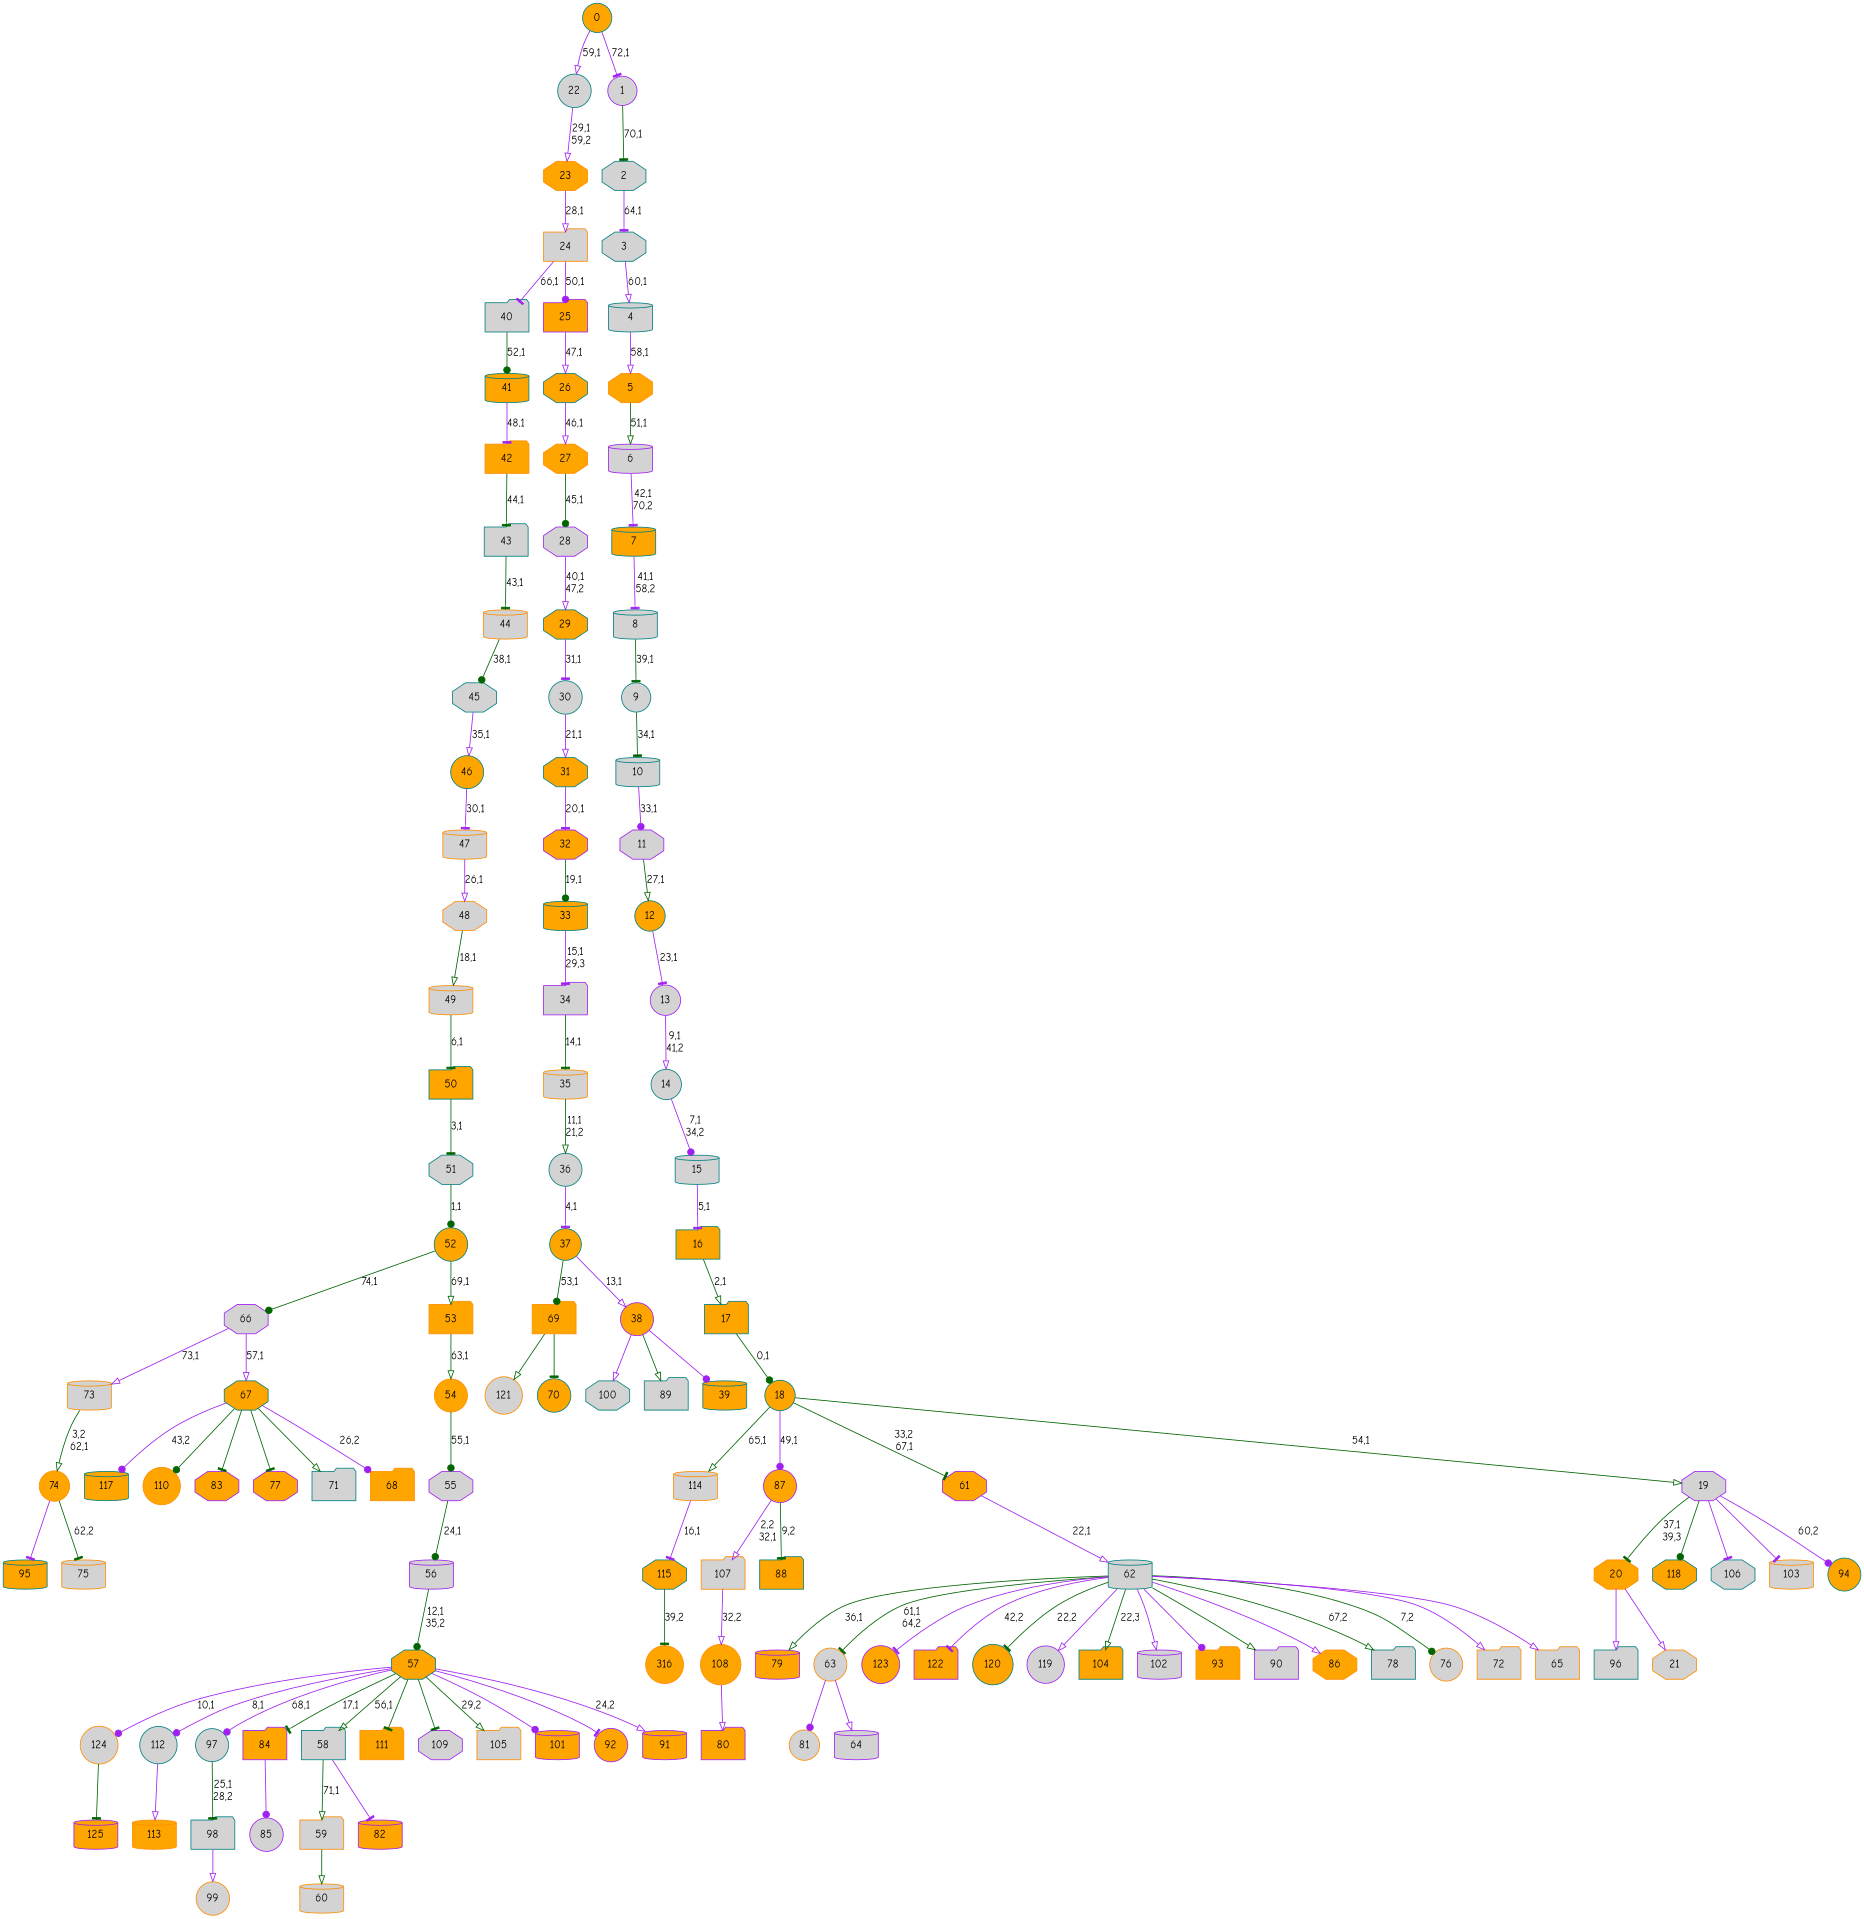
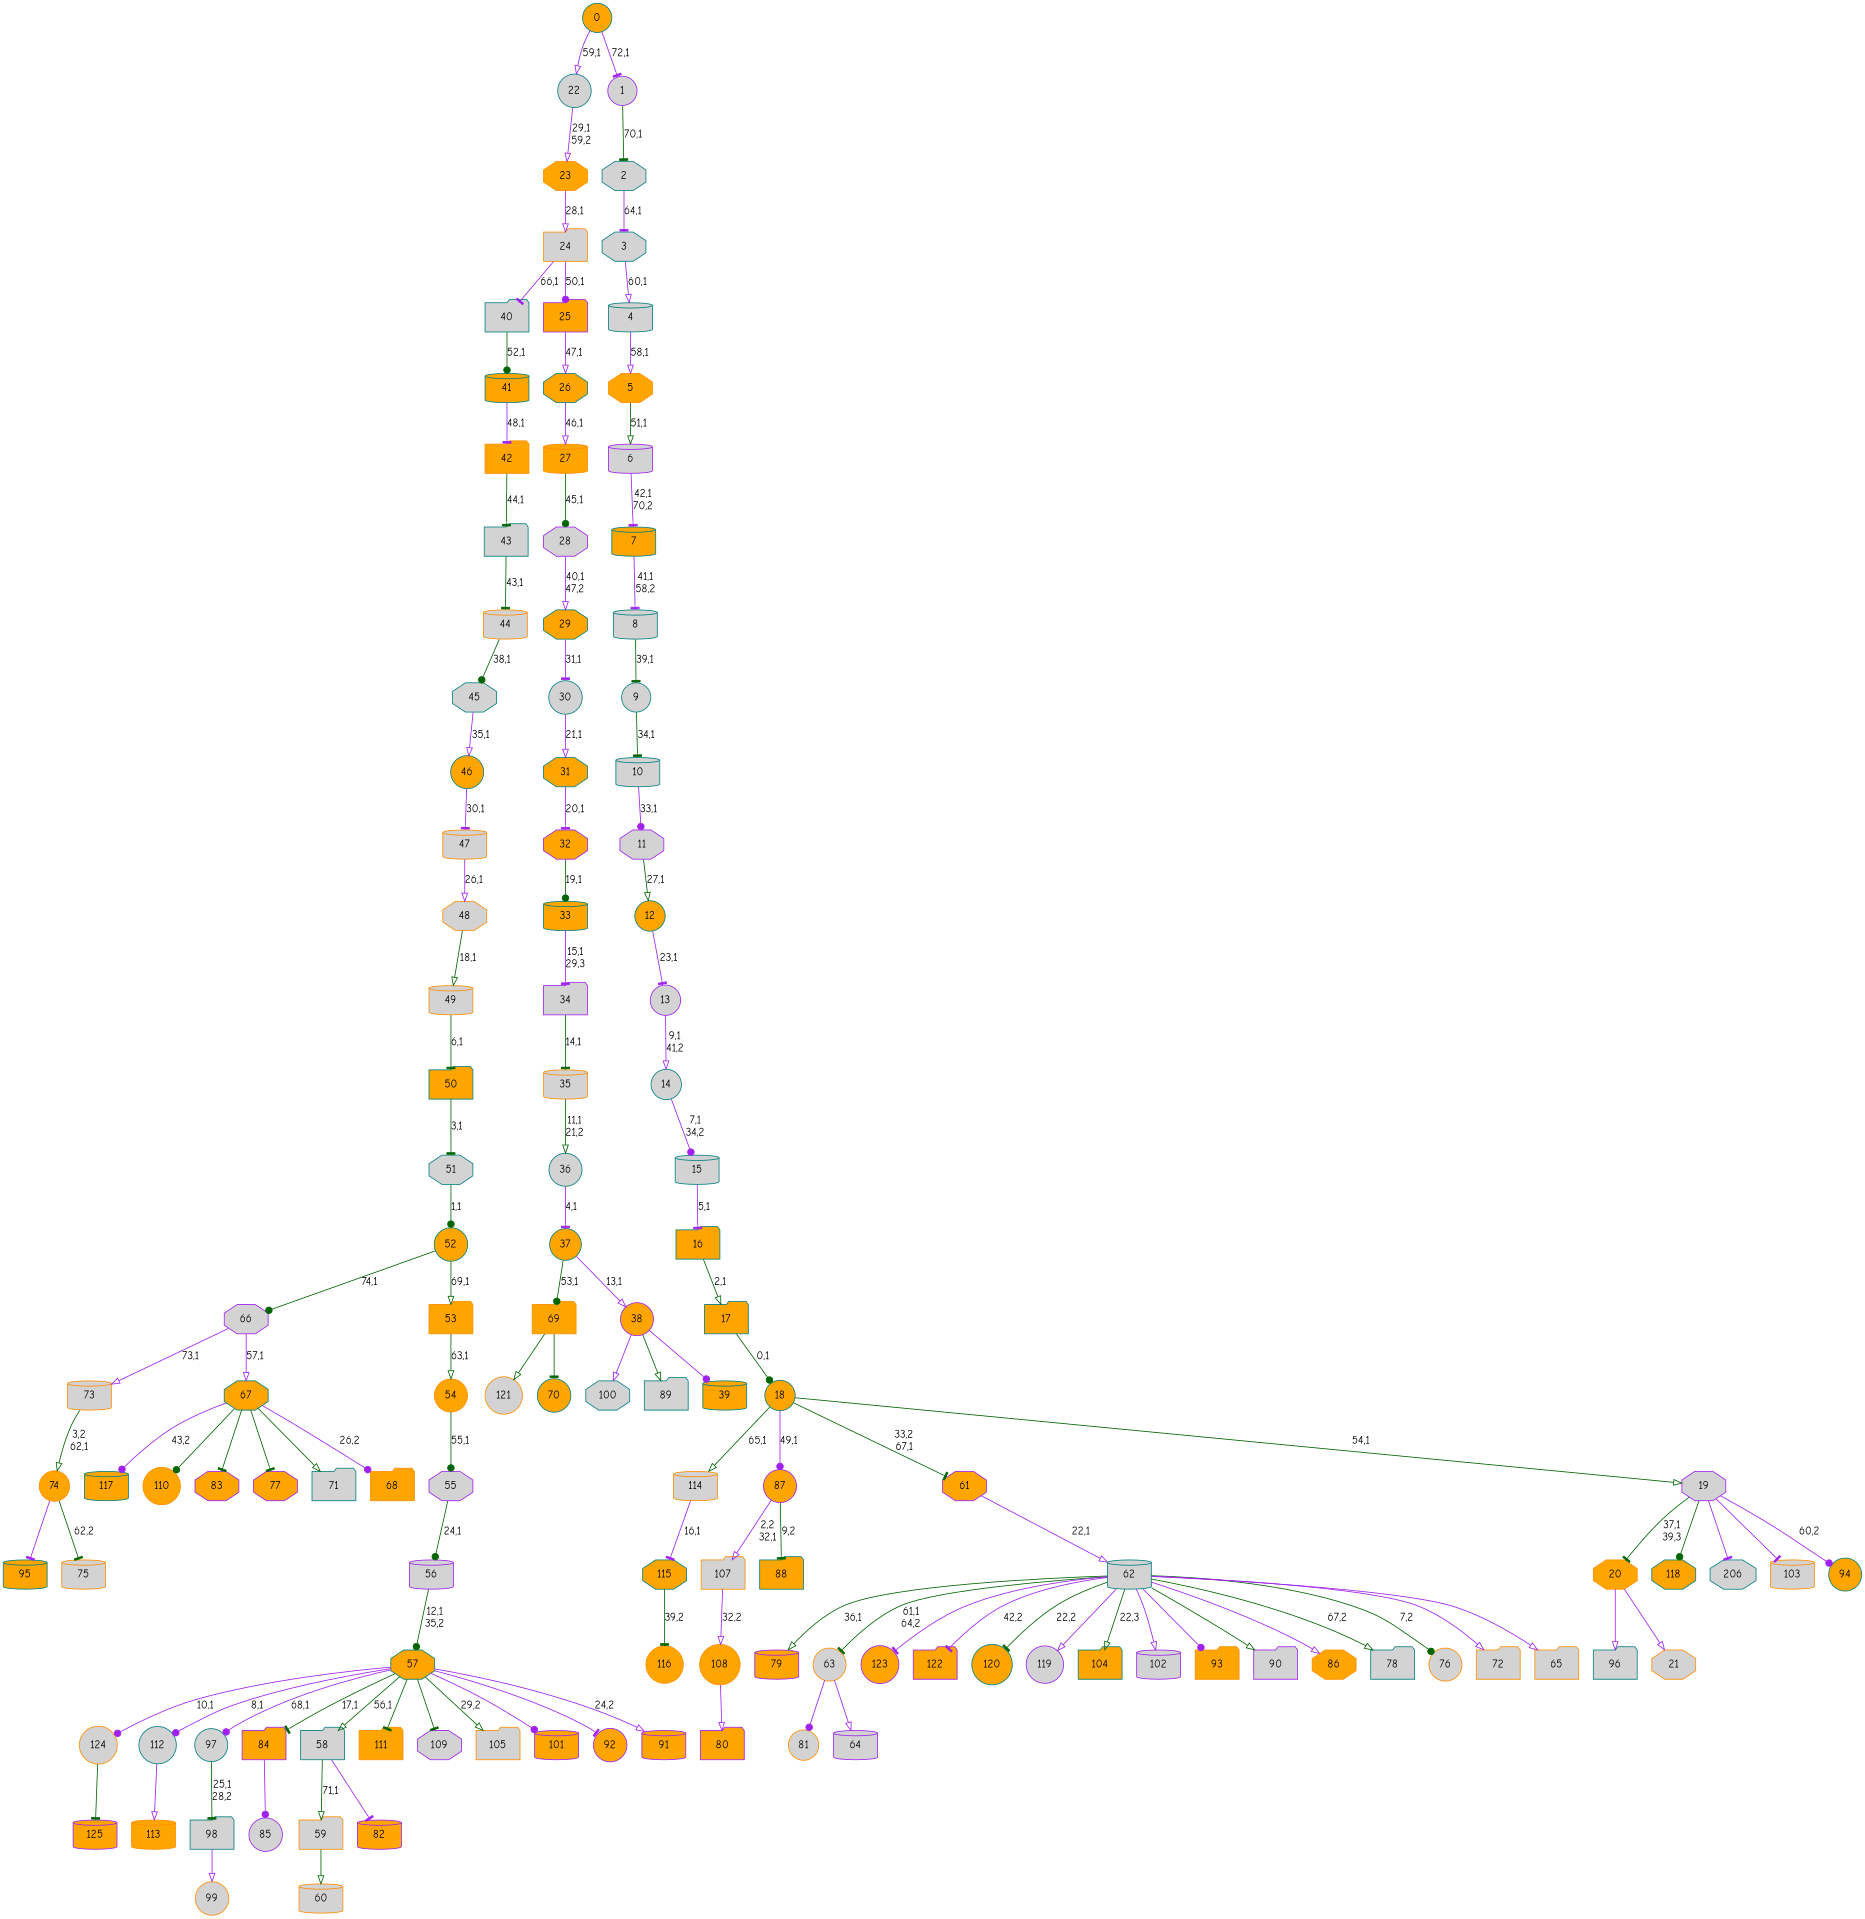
node "27": shape octagon -> cylinder
node "106": label "106" -> "206"
node "316": label "316" -> "116"
